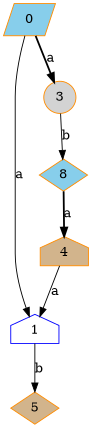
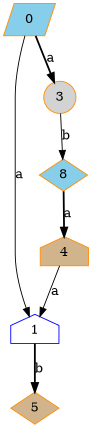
edge "1" -> "5": style solid -> bold
